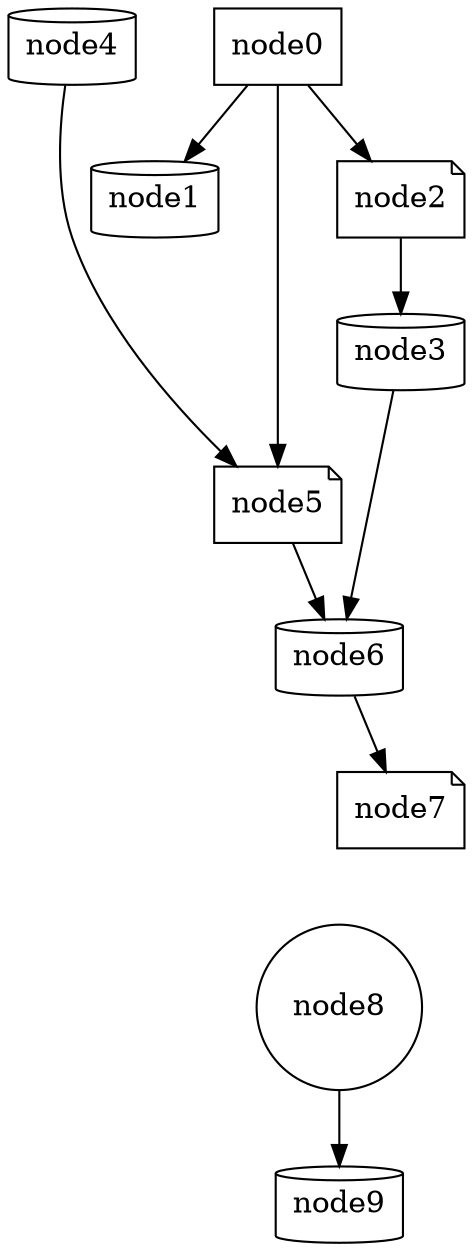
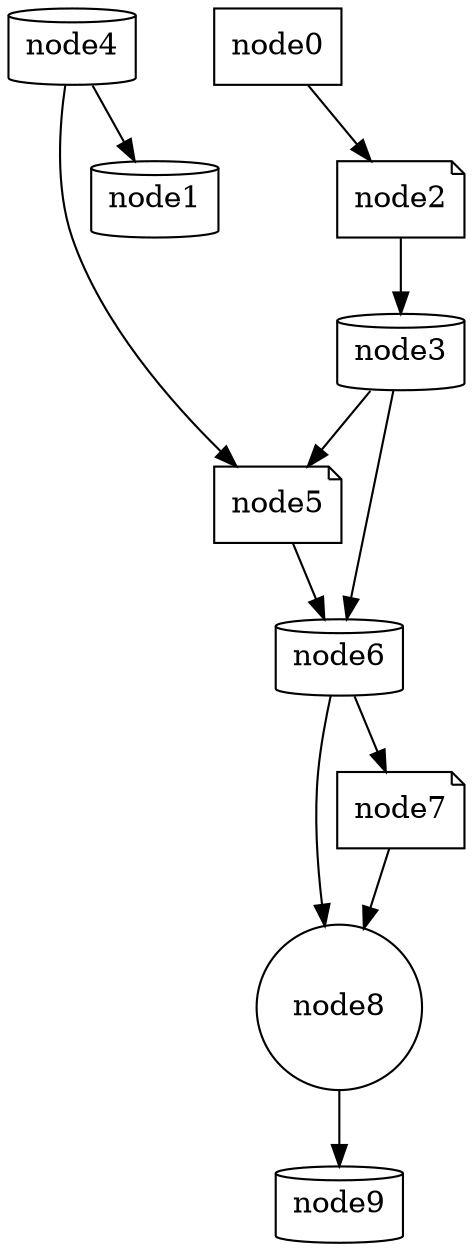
edge "node0" -> "node1": now "node4" -> "node1"
edge "node0" -> "node5": now "node3" -> "node5"
edge "node6" -> "node8": added
edge "node7" -> "node8": added
